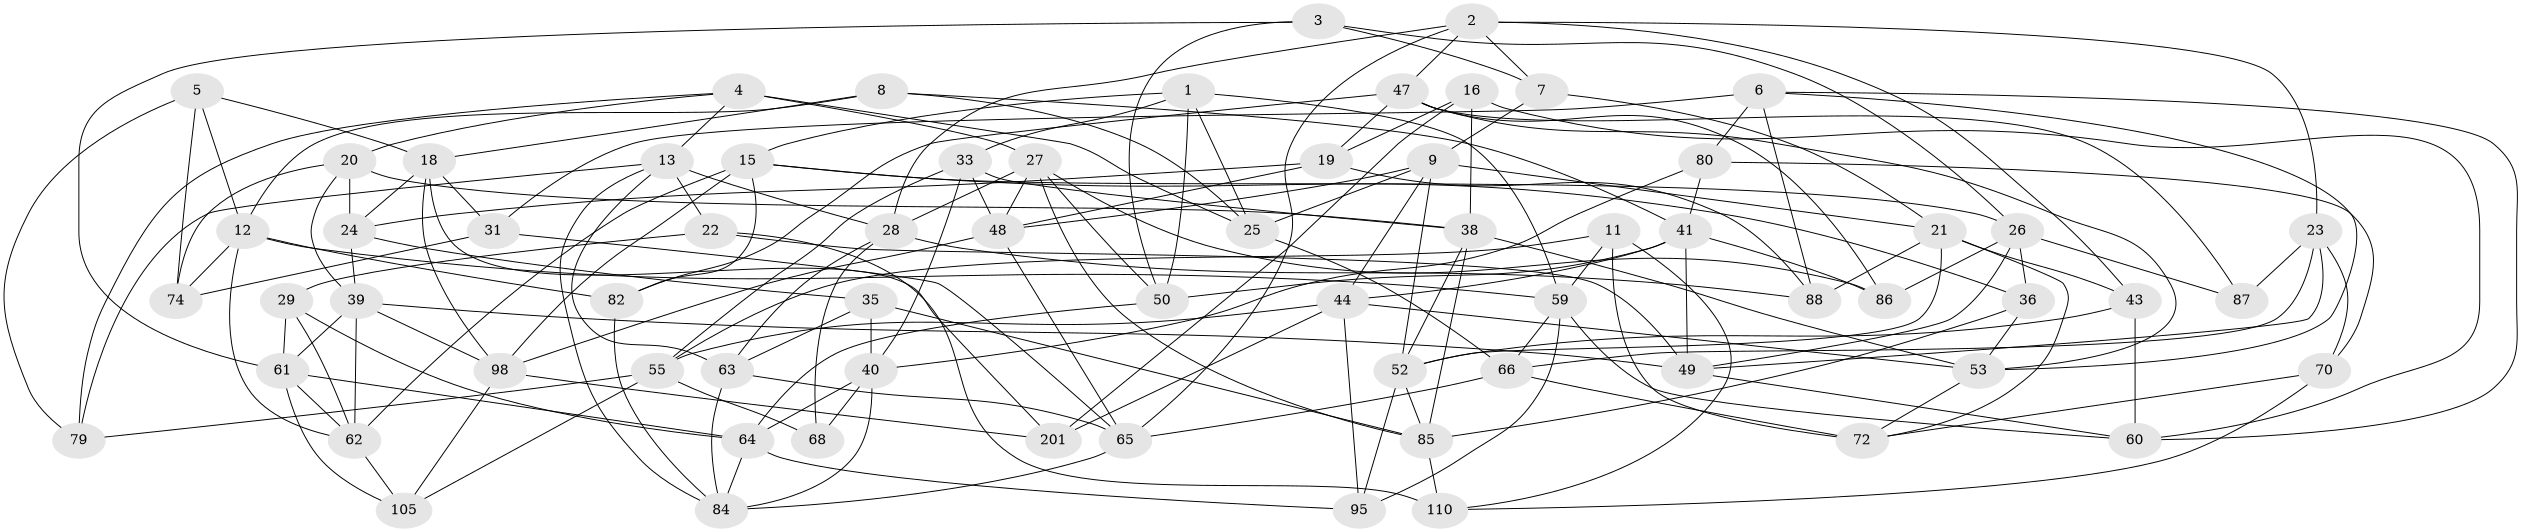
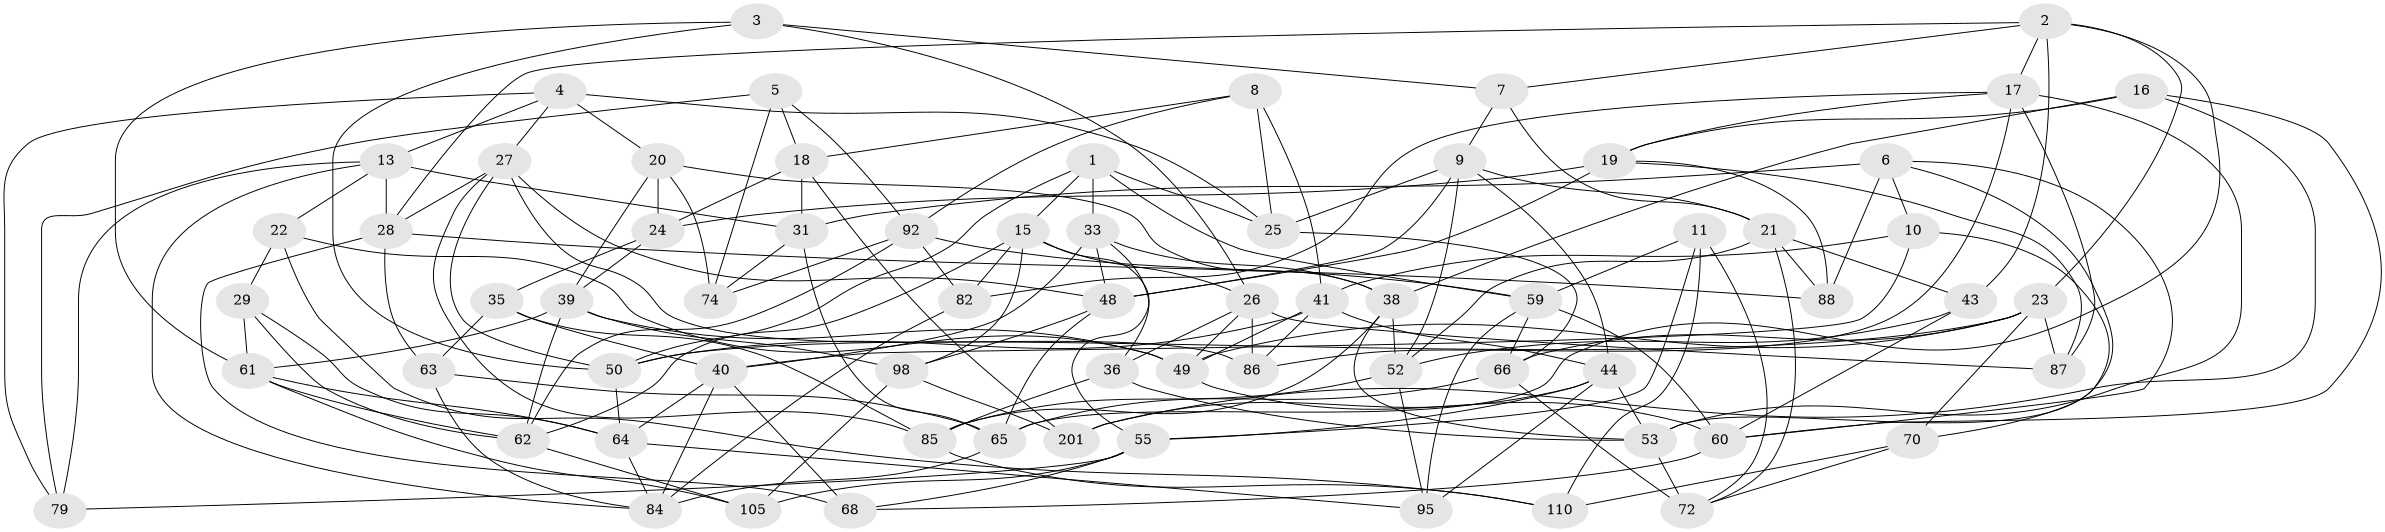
node "47": label "47" -> "17"
node "80": label "80" -> "10"
edge "19" -- "87": added
node "12": label "12" -> "92"
edge "18" -- "98": removed
edge "13" -- "63": now "13" -- "31"
edge "23" -- "50": added
edge "60" -- "68": added
